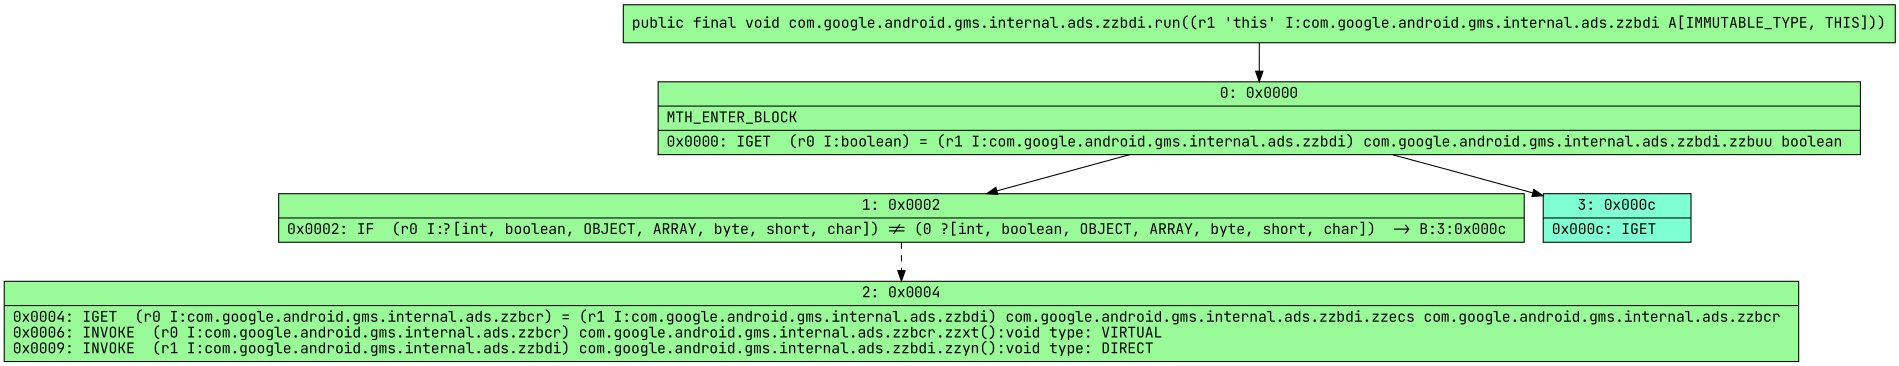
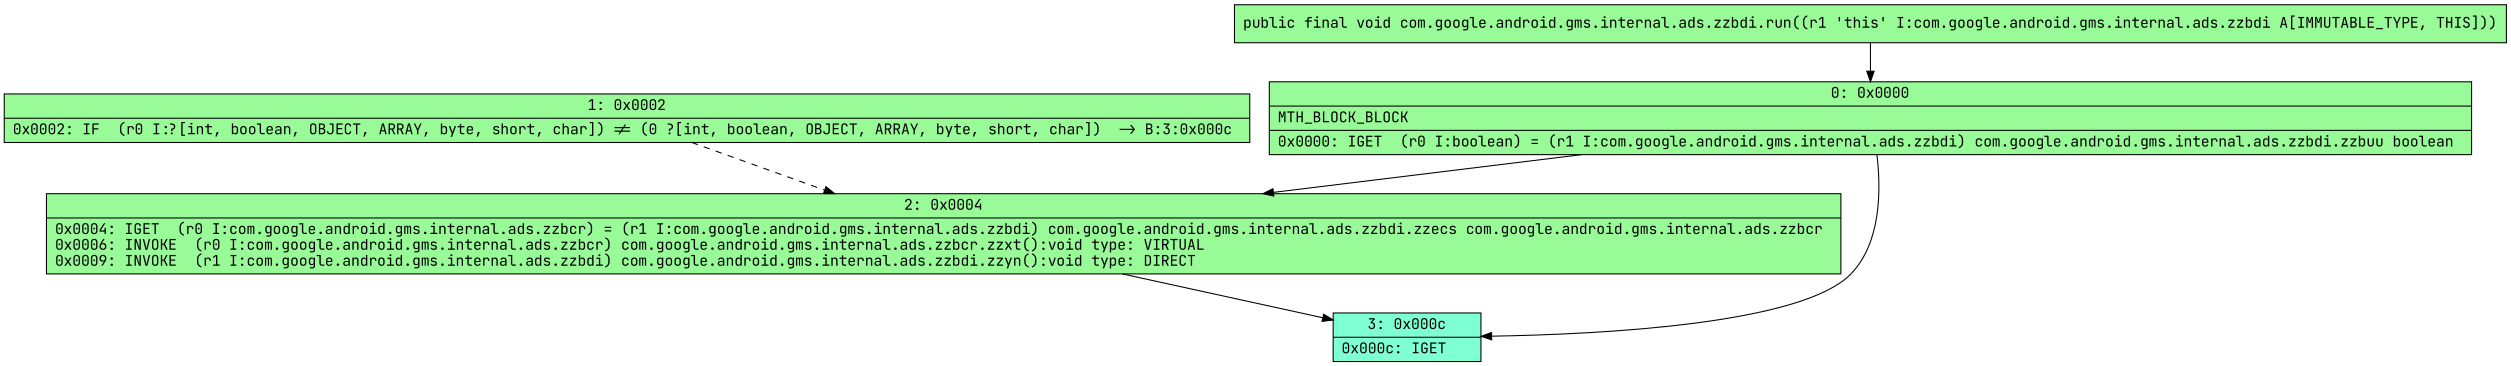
node "0: 0x0000": text "MTH_ENTER_BLOCK" -> "MTH_BLOCK_BLOCK"
edge "0: 0x0000" -> "1: 0x0002": now "0: 0x0000" -> "2: 0x0004"
edge "2: 0x0004" -> "3: 0x000c": added
